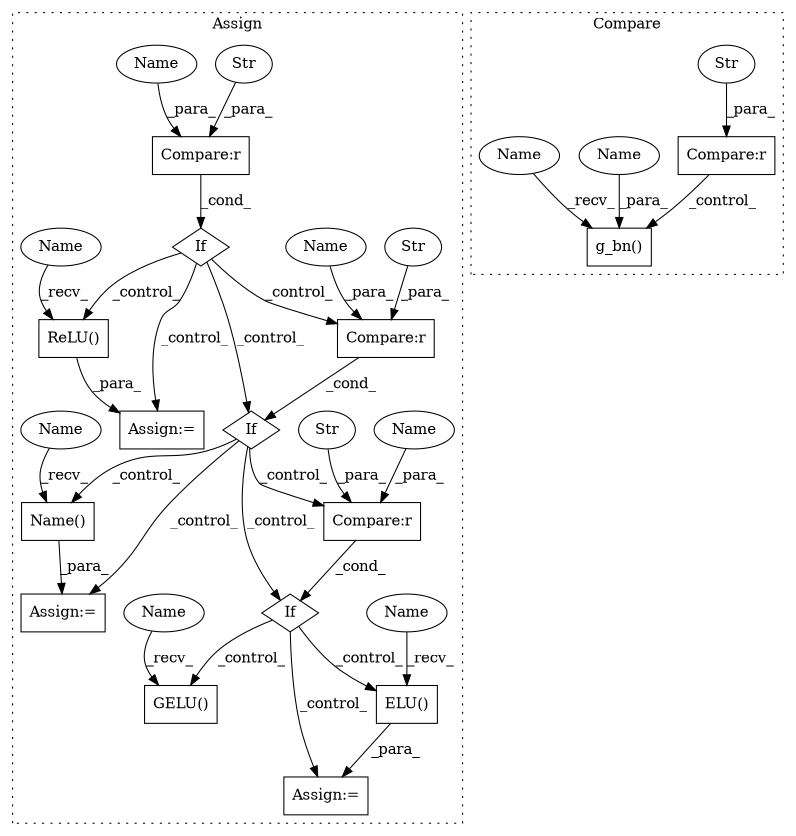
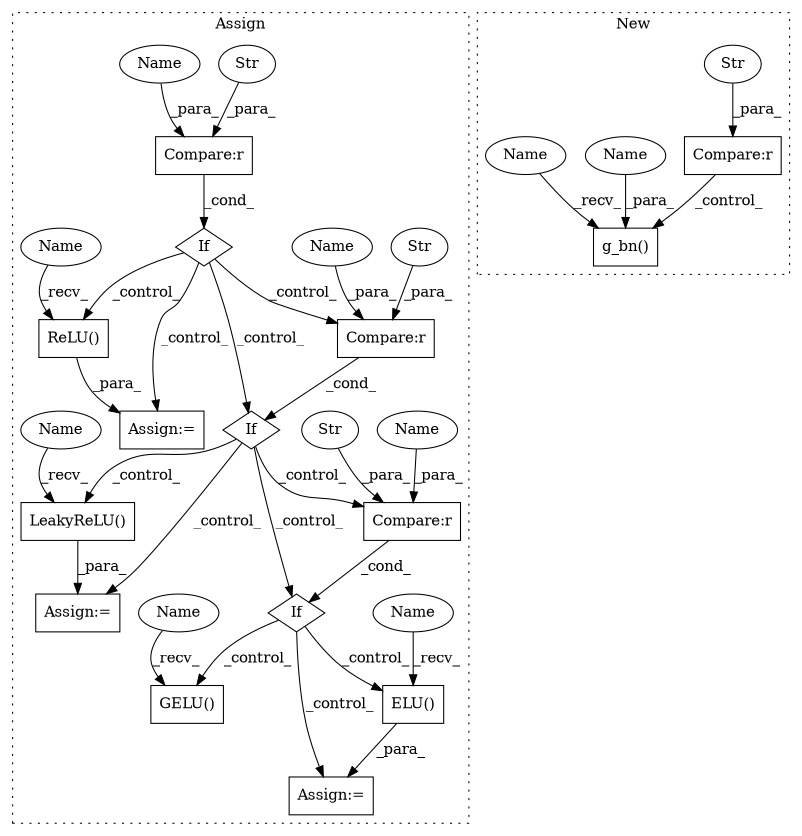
cluster "Compare": label "Compare" -> "New"
node "Name()": label "Name()" -> "LeakyReLU()"
